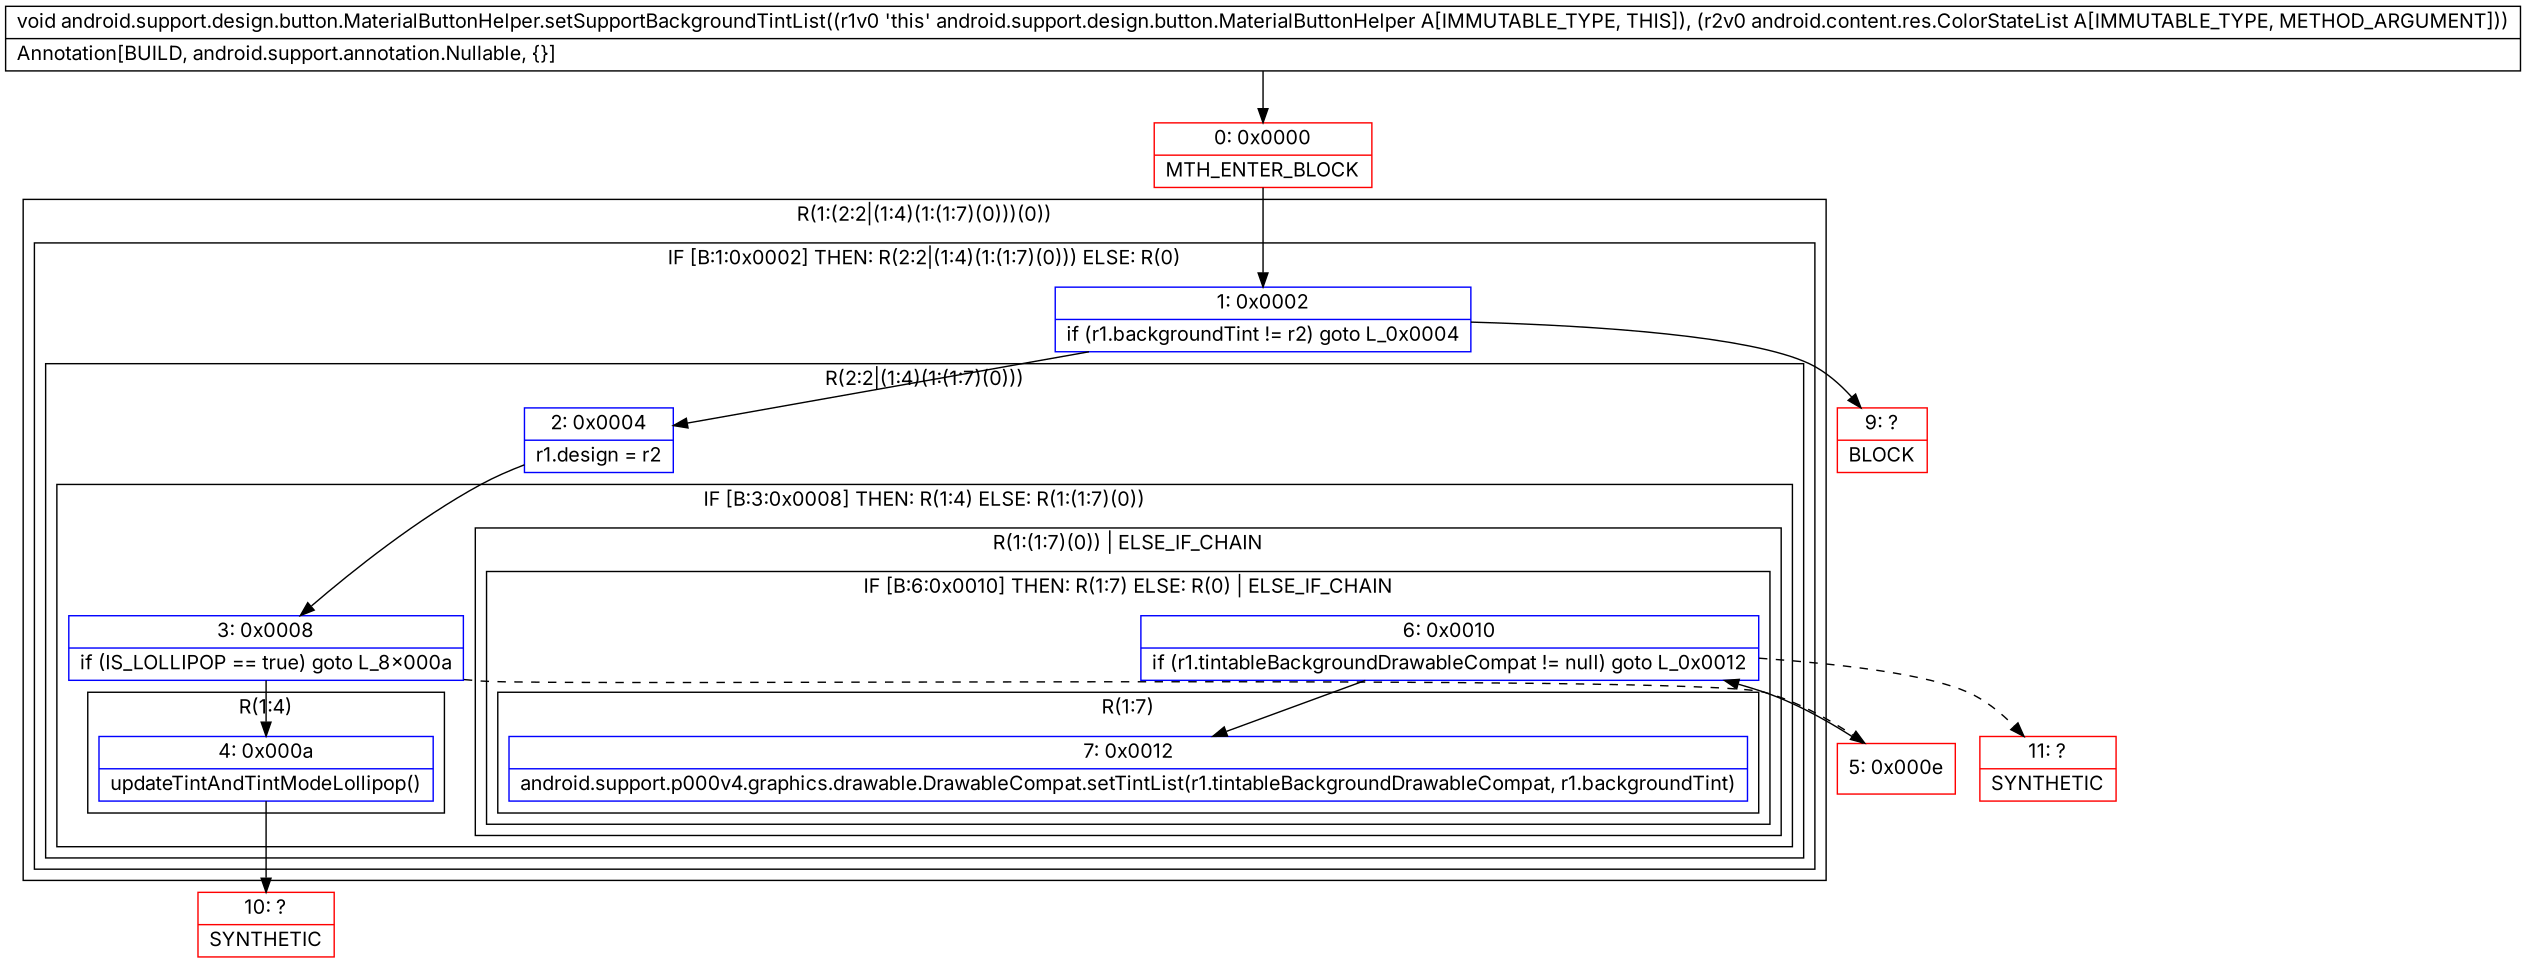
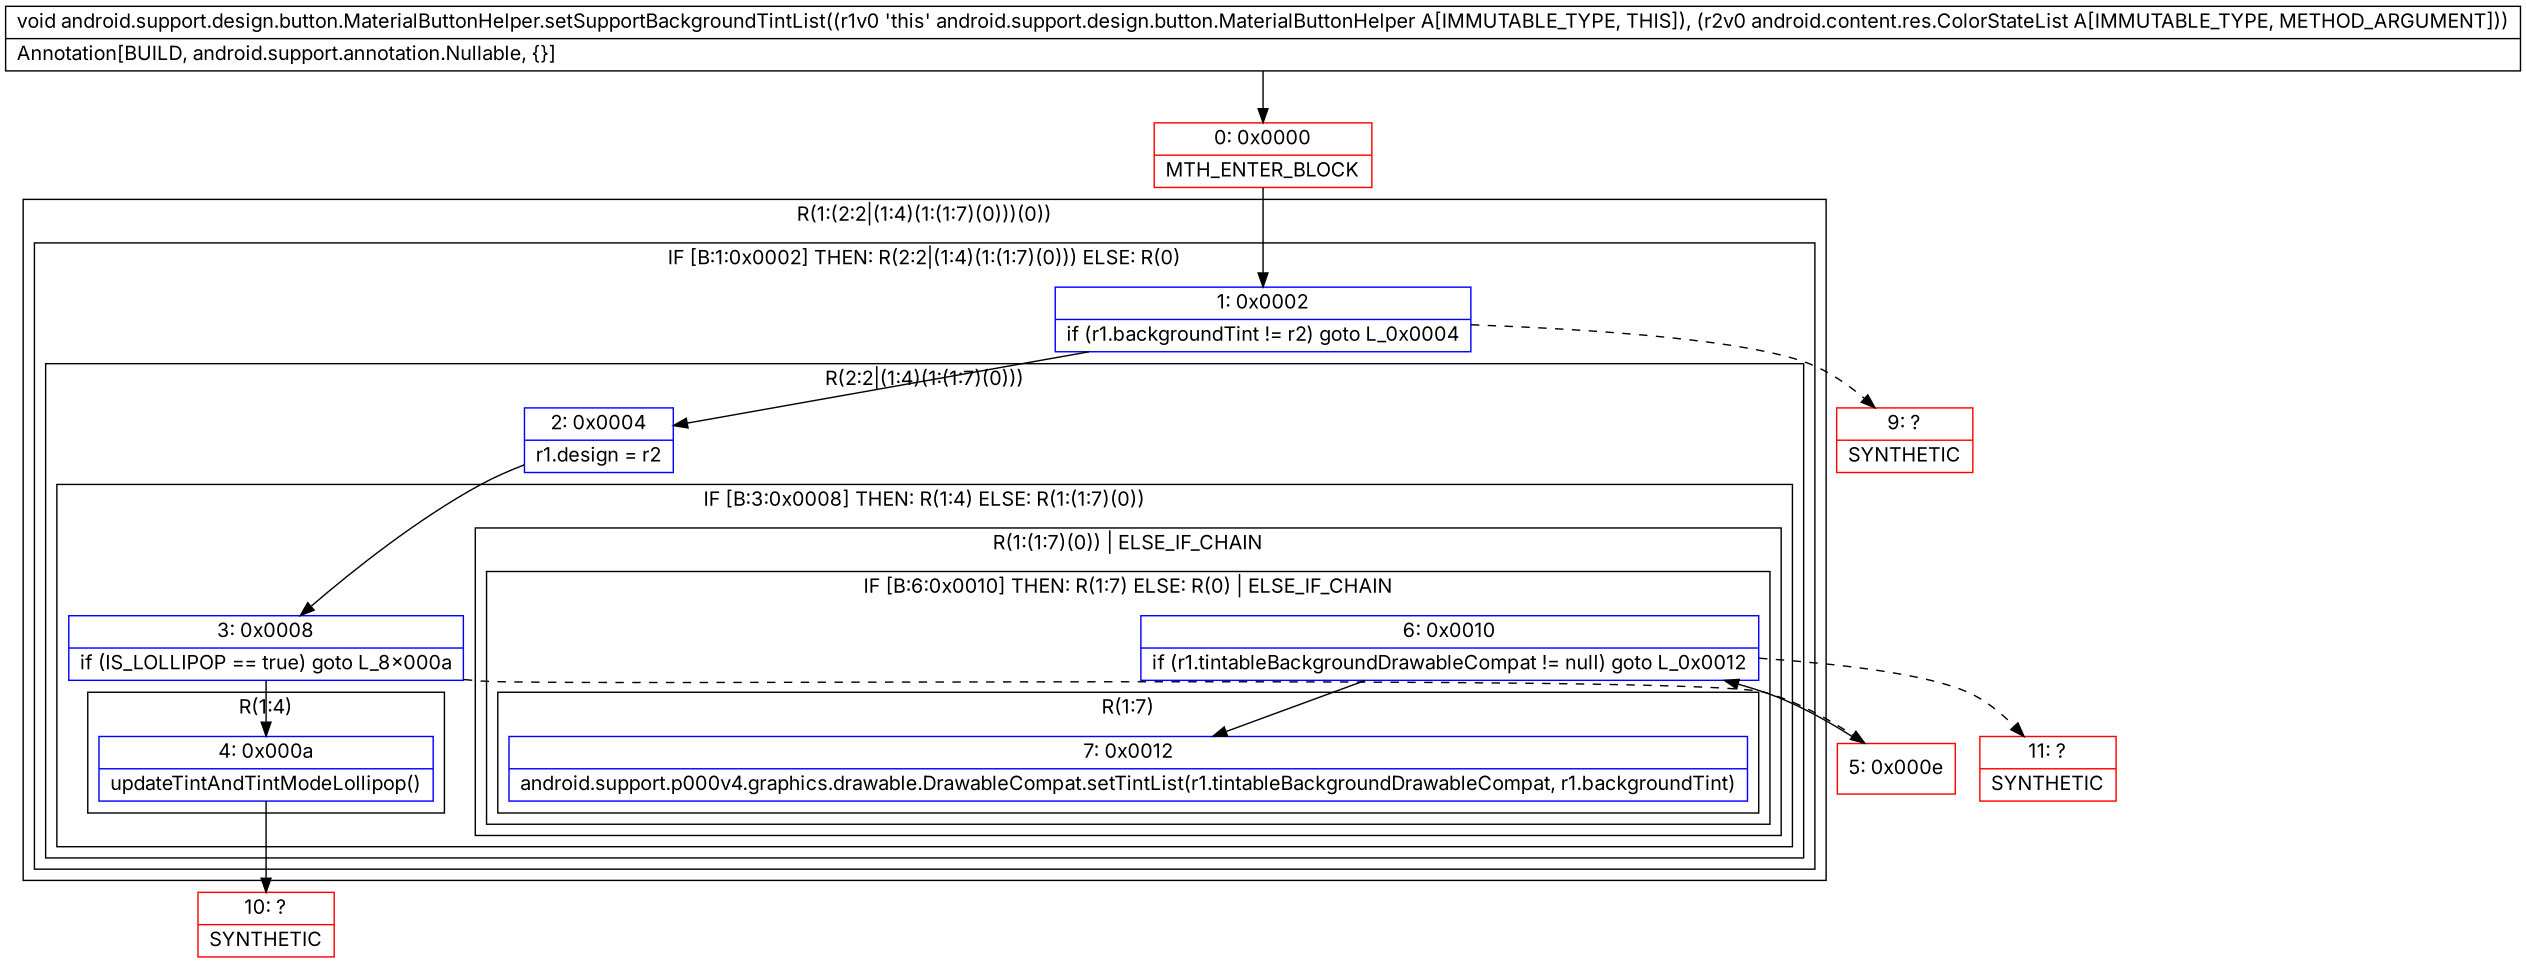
edge "1: 0x0002" -> "9: ?": style solid -> dashed
node "9: ?": text "BLOCK" -> "SYNTHETIC"
